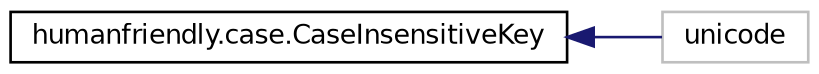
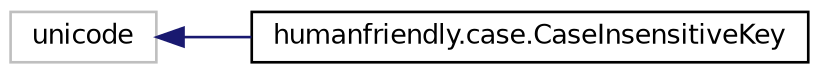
edge "unicode" -> "humanfriendly.case.CaseInsensitiveKey": reversed
